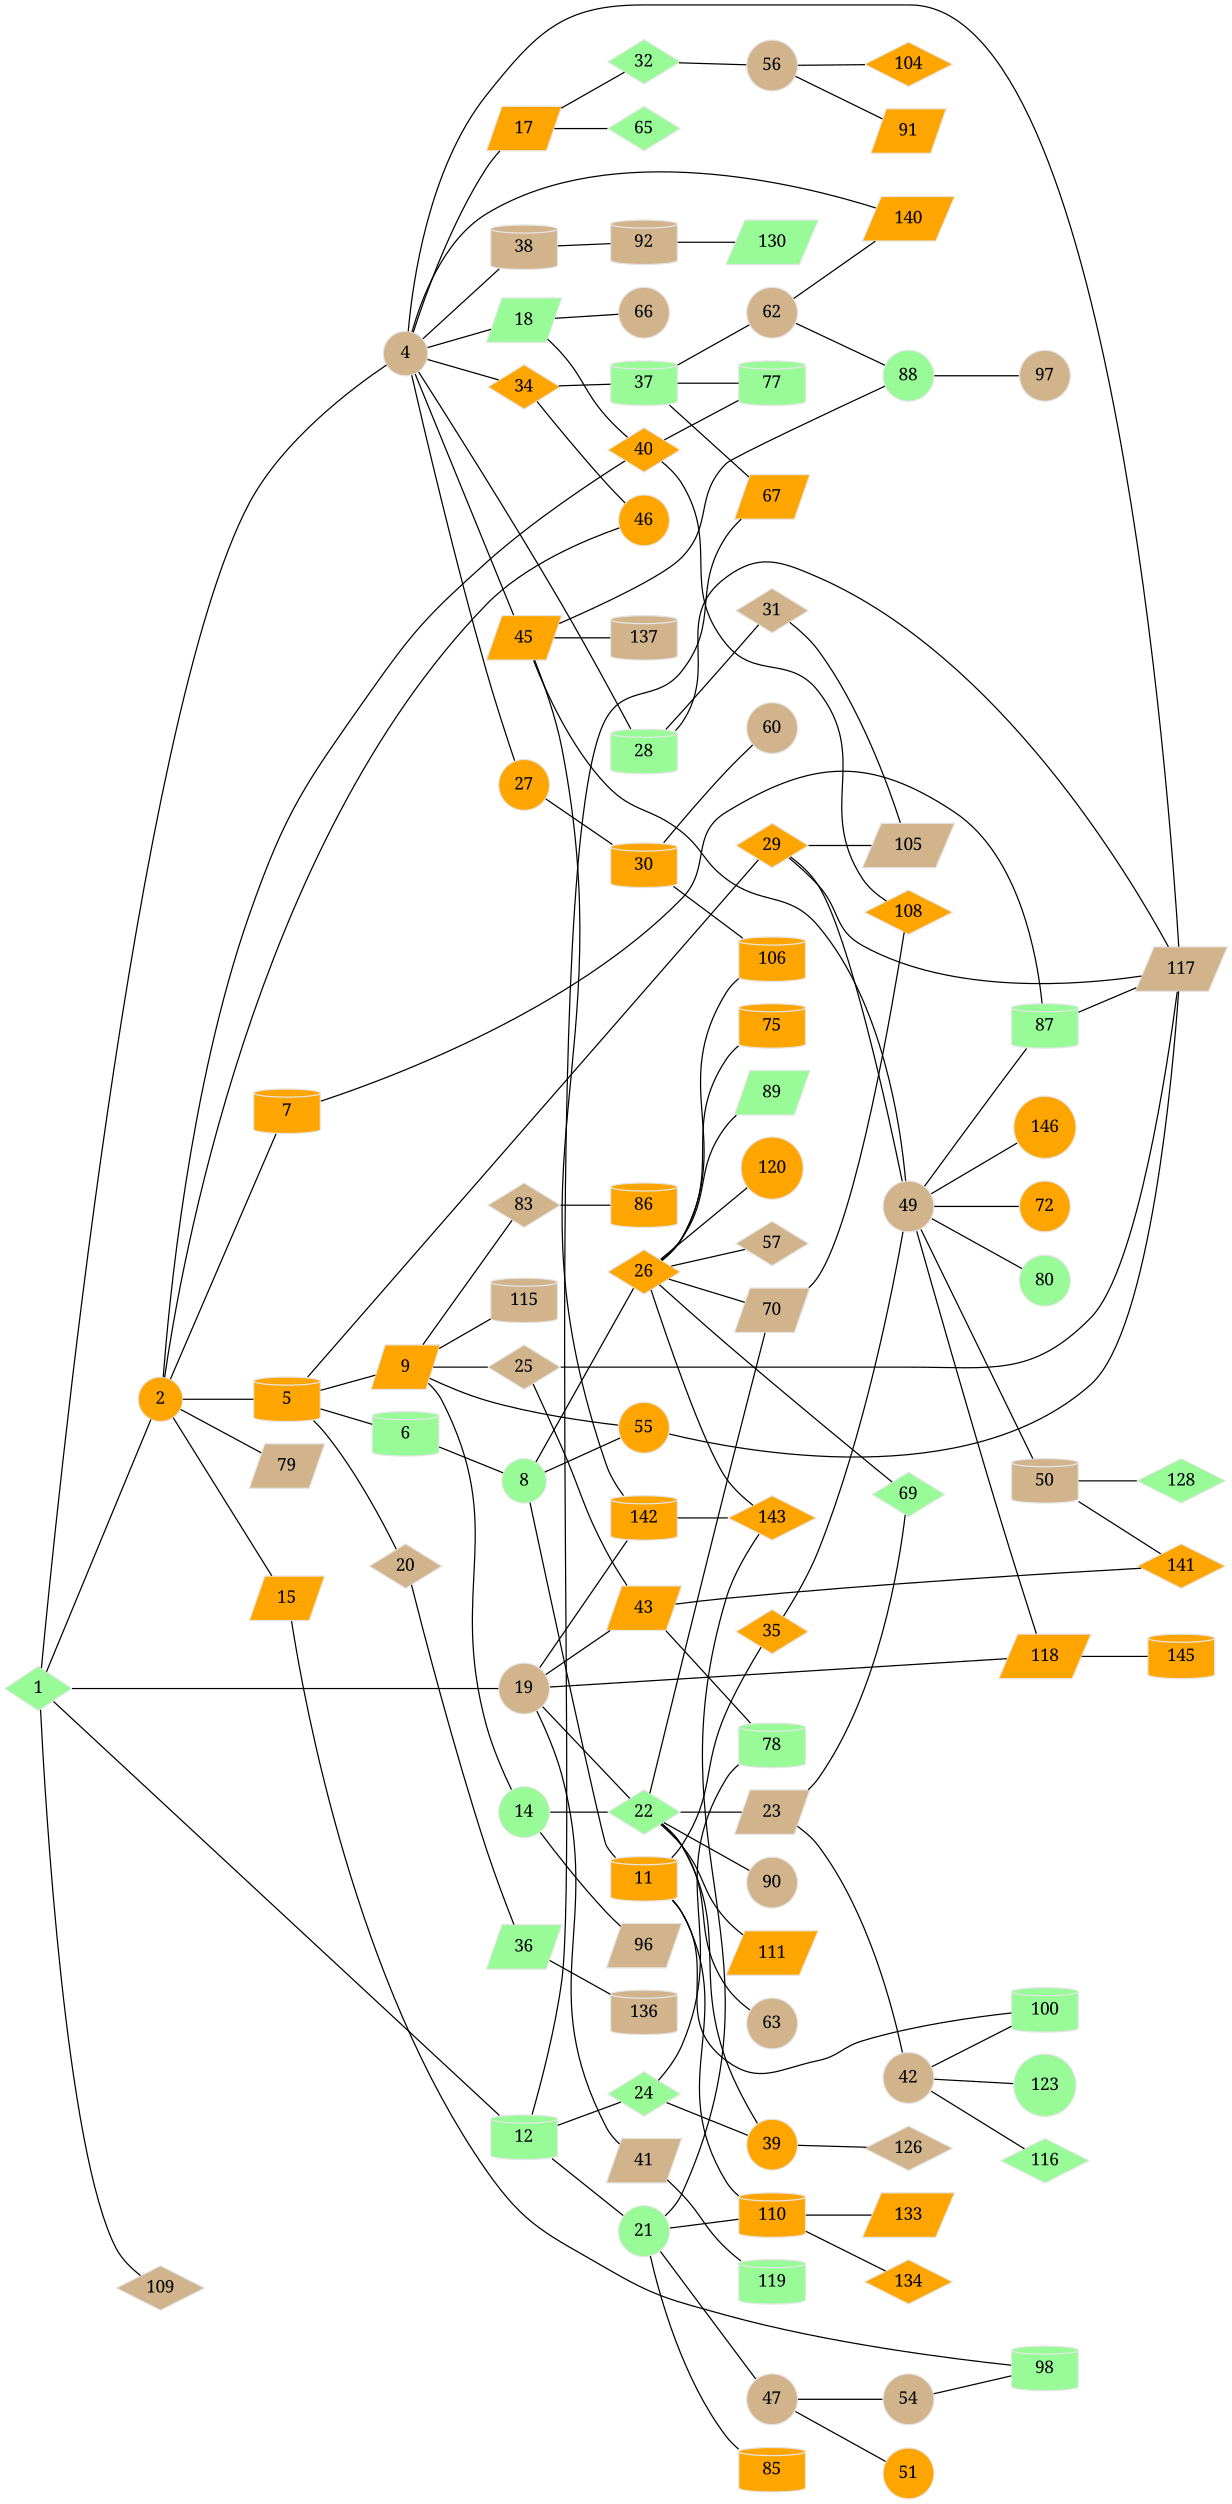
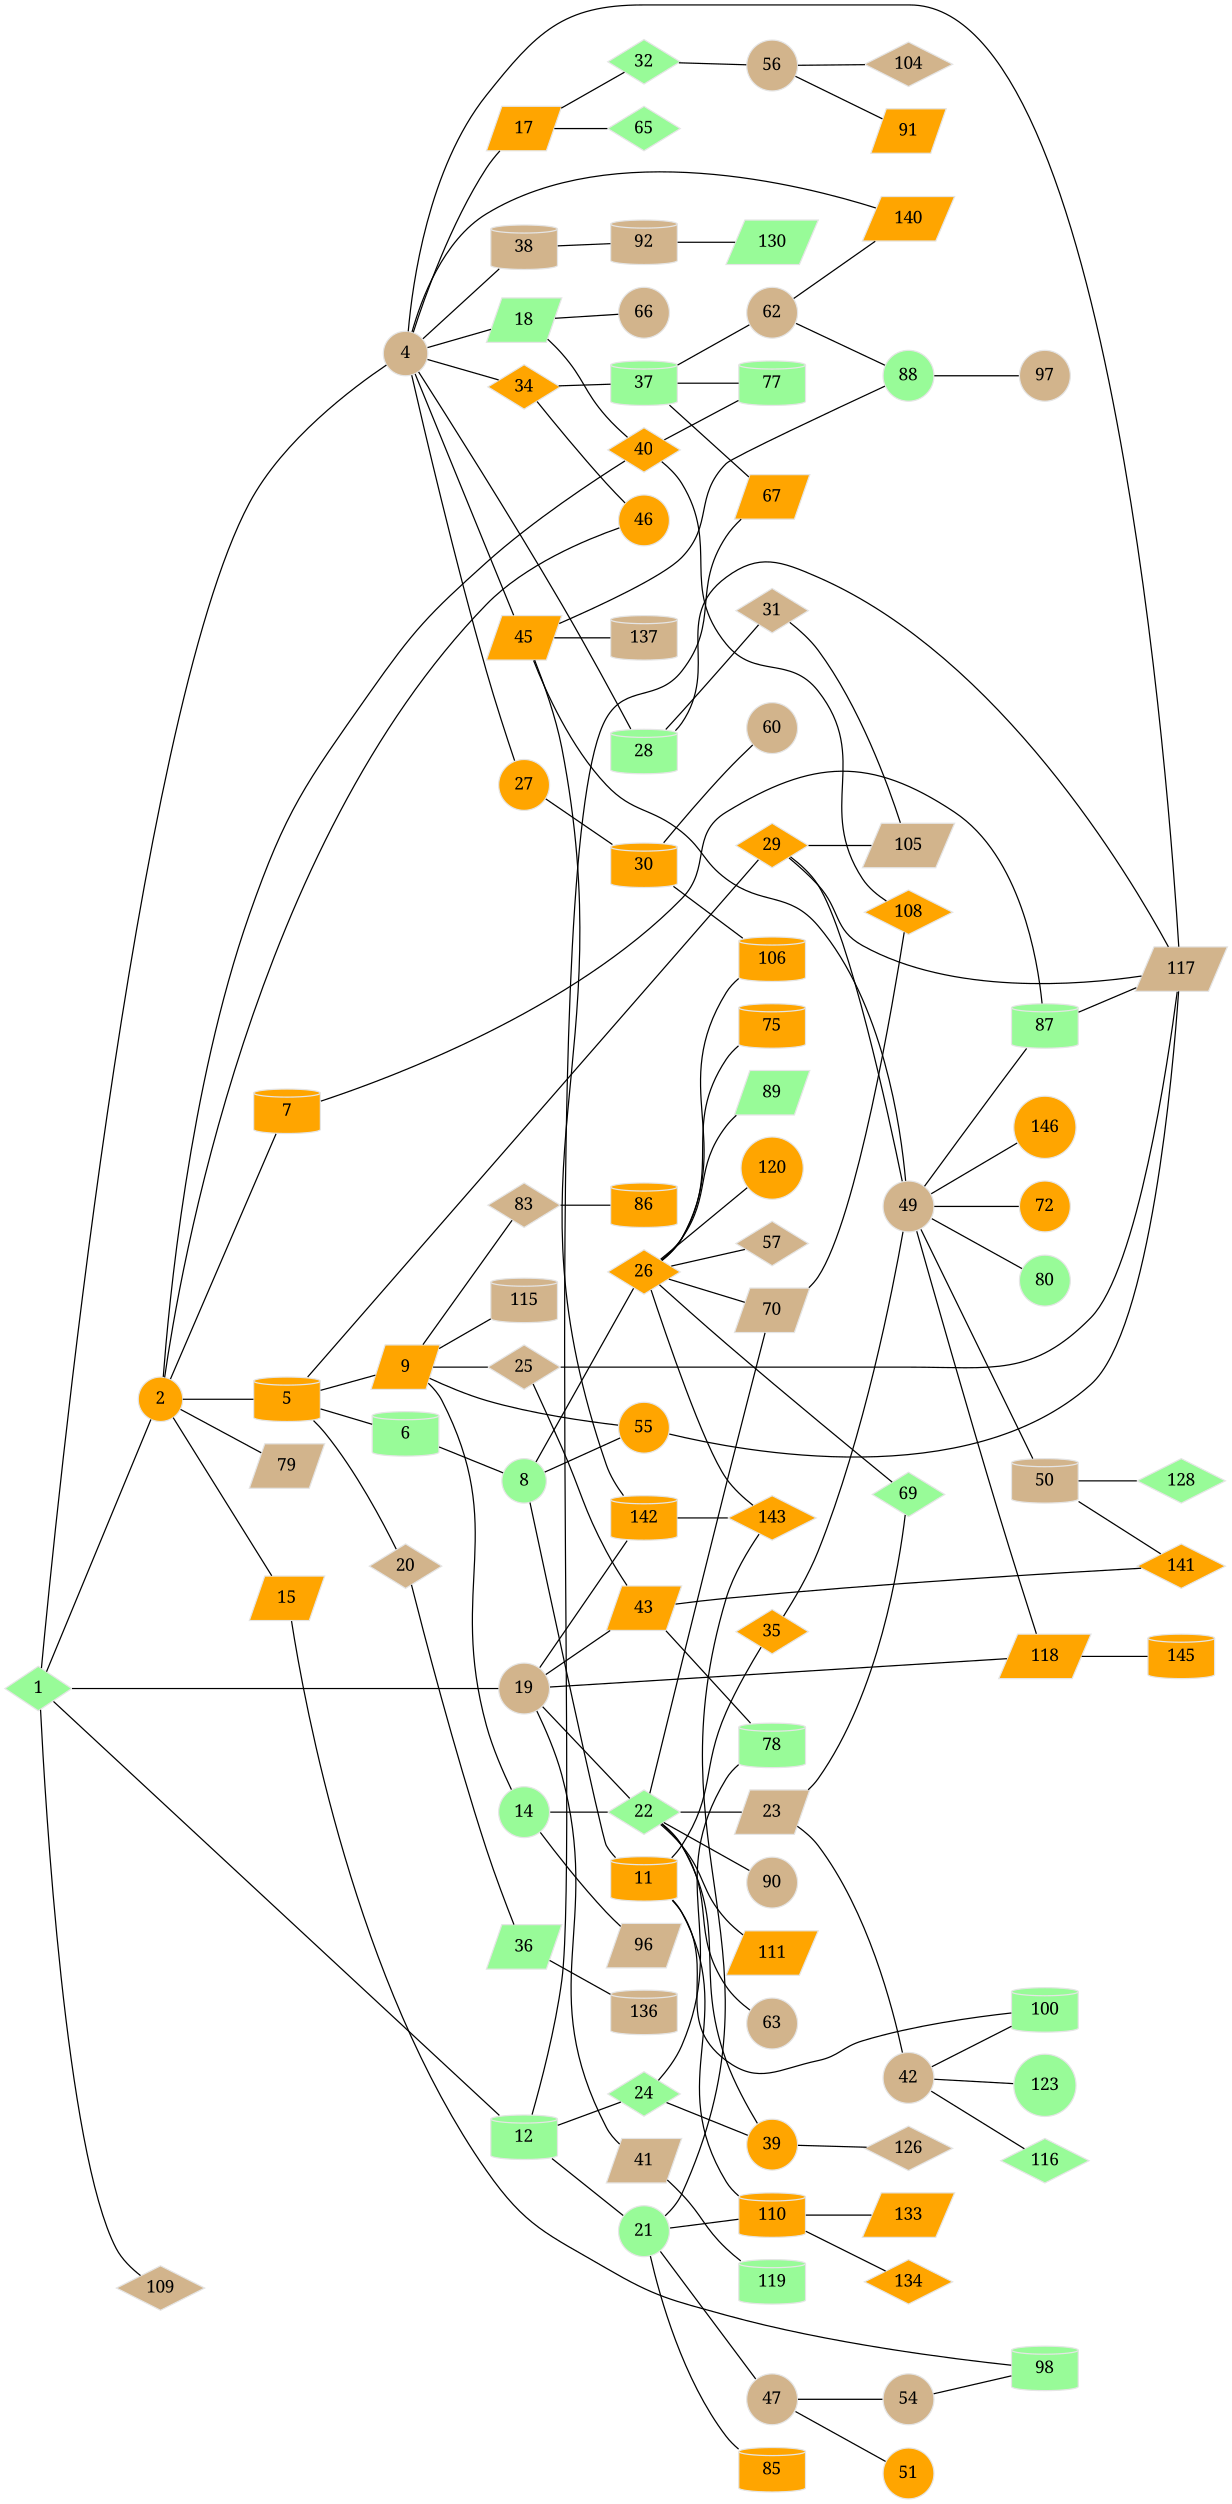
node "104": fillcolor orange -> tan
